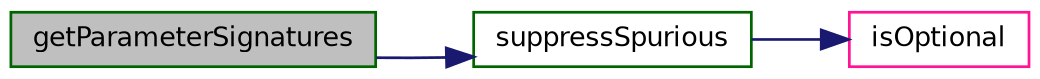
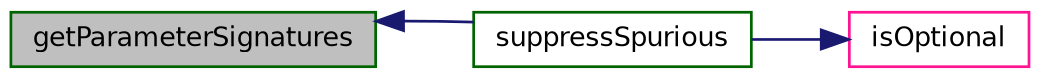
edge "getParameterSignatures" -> "suppressSpurious": reversed
